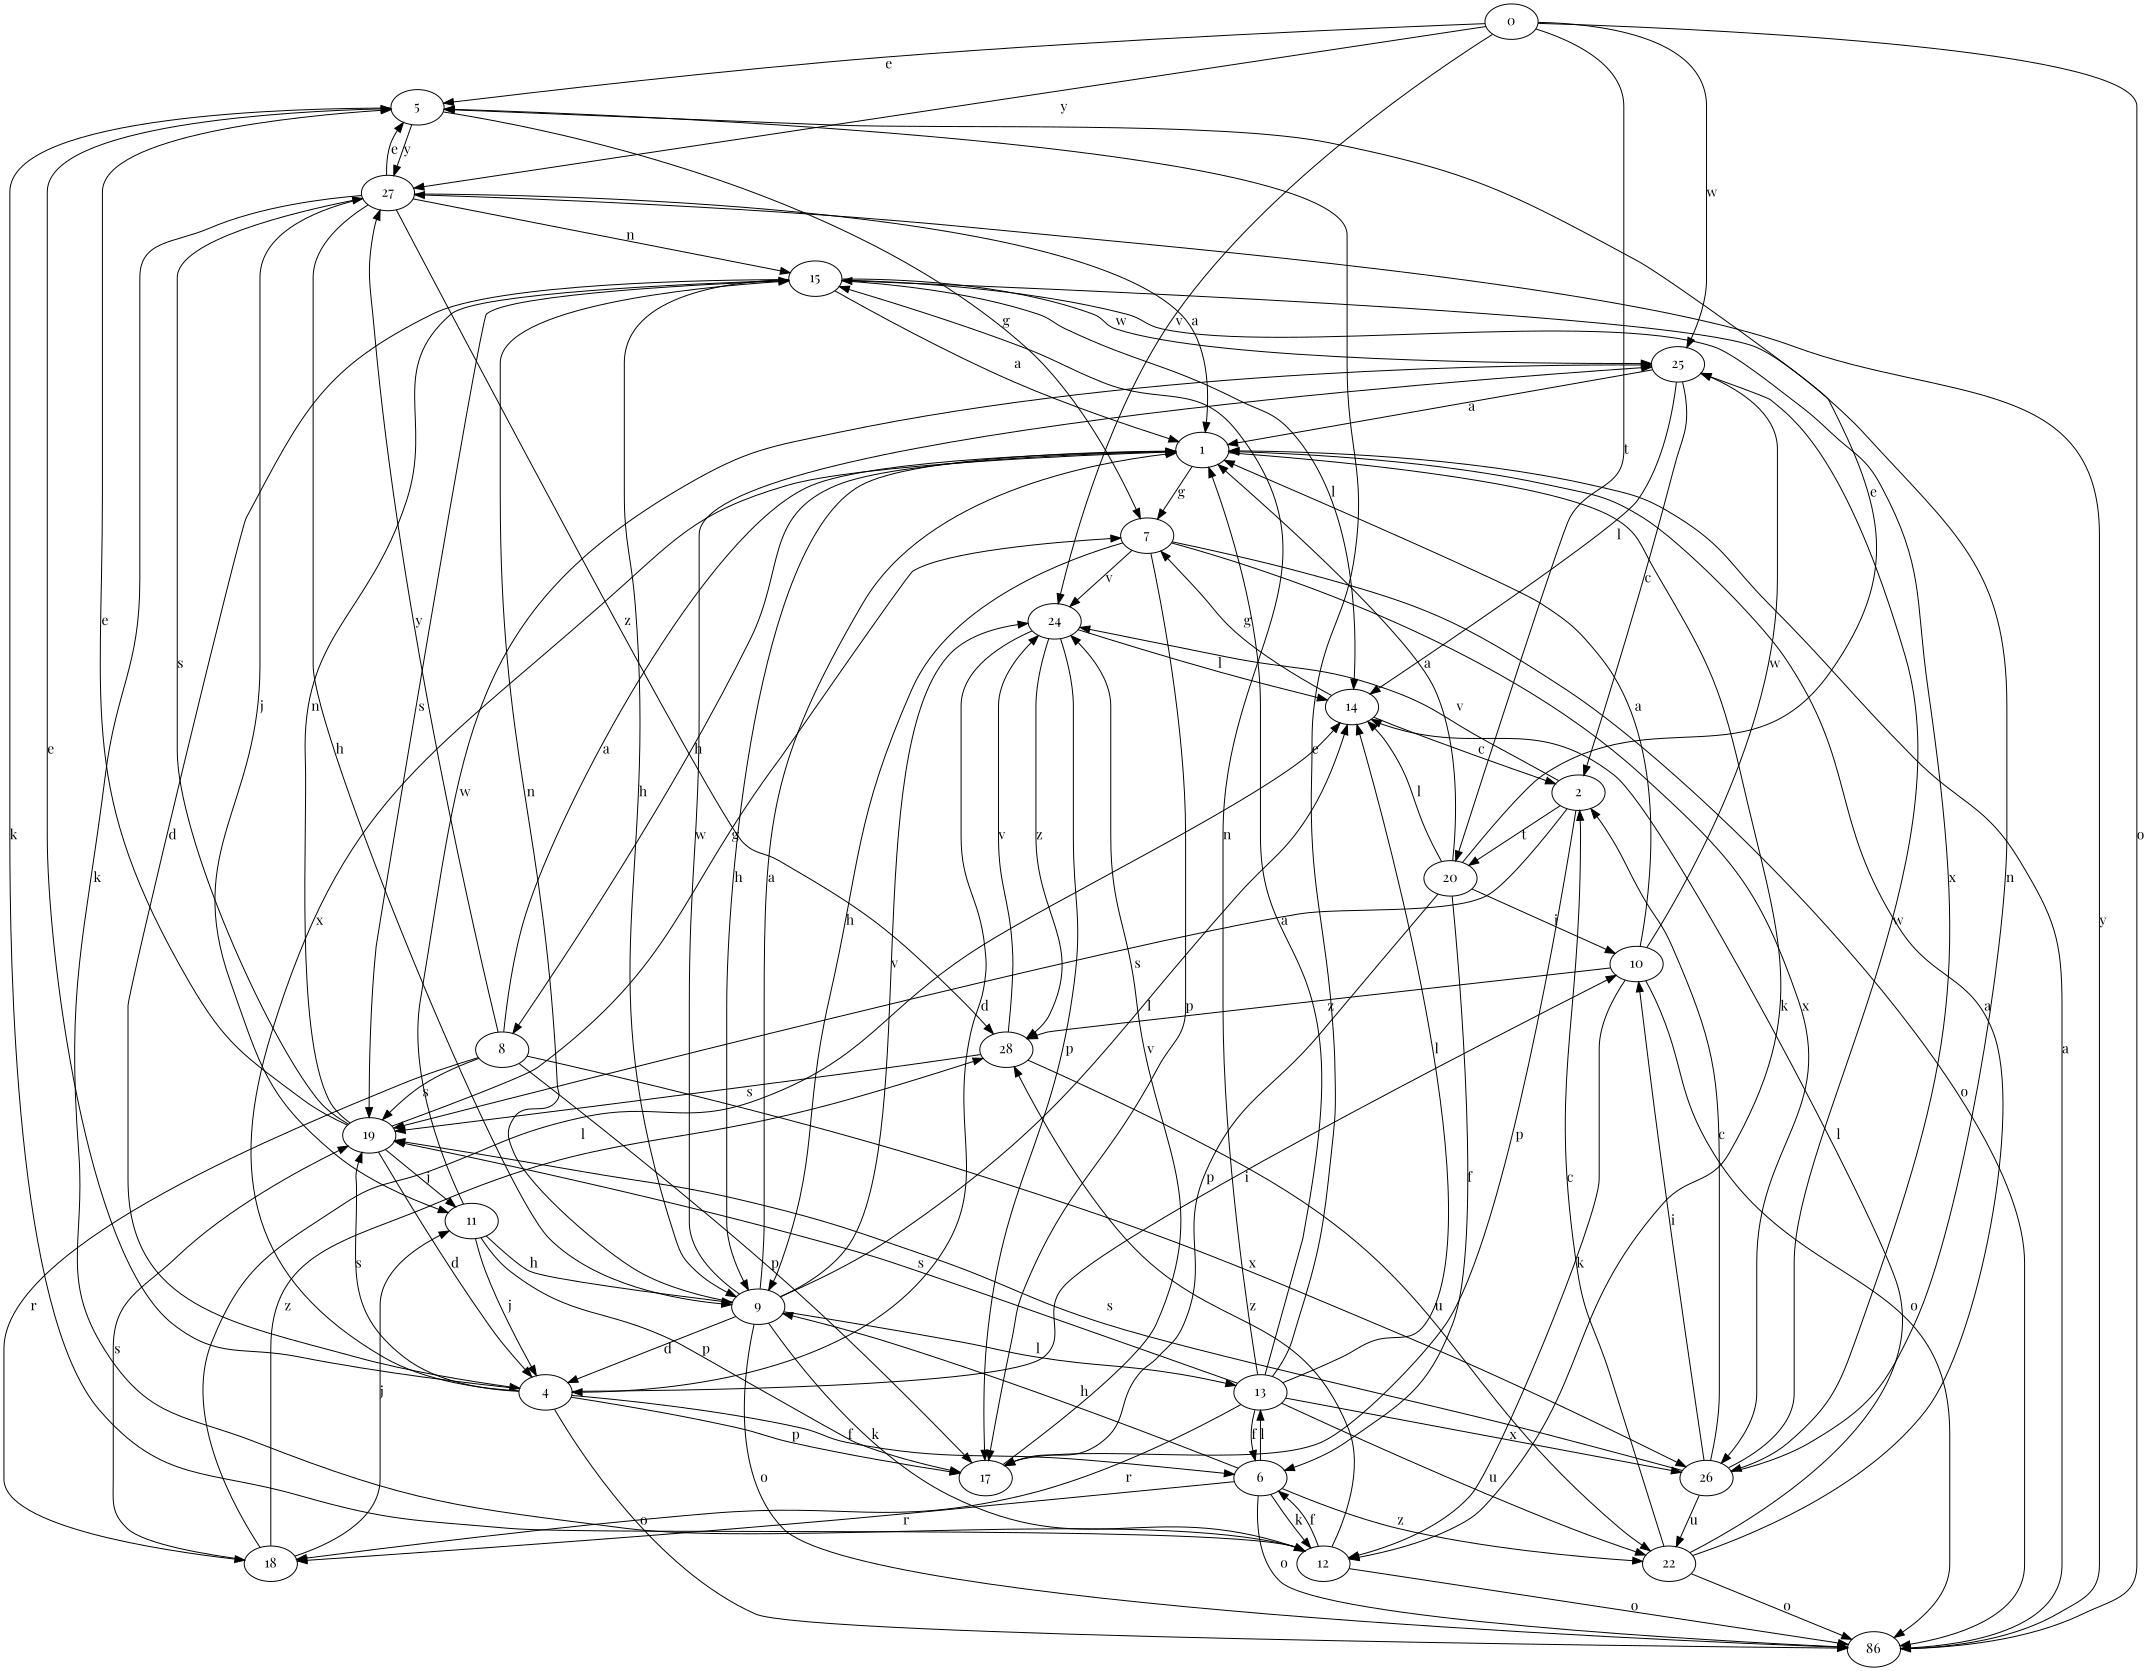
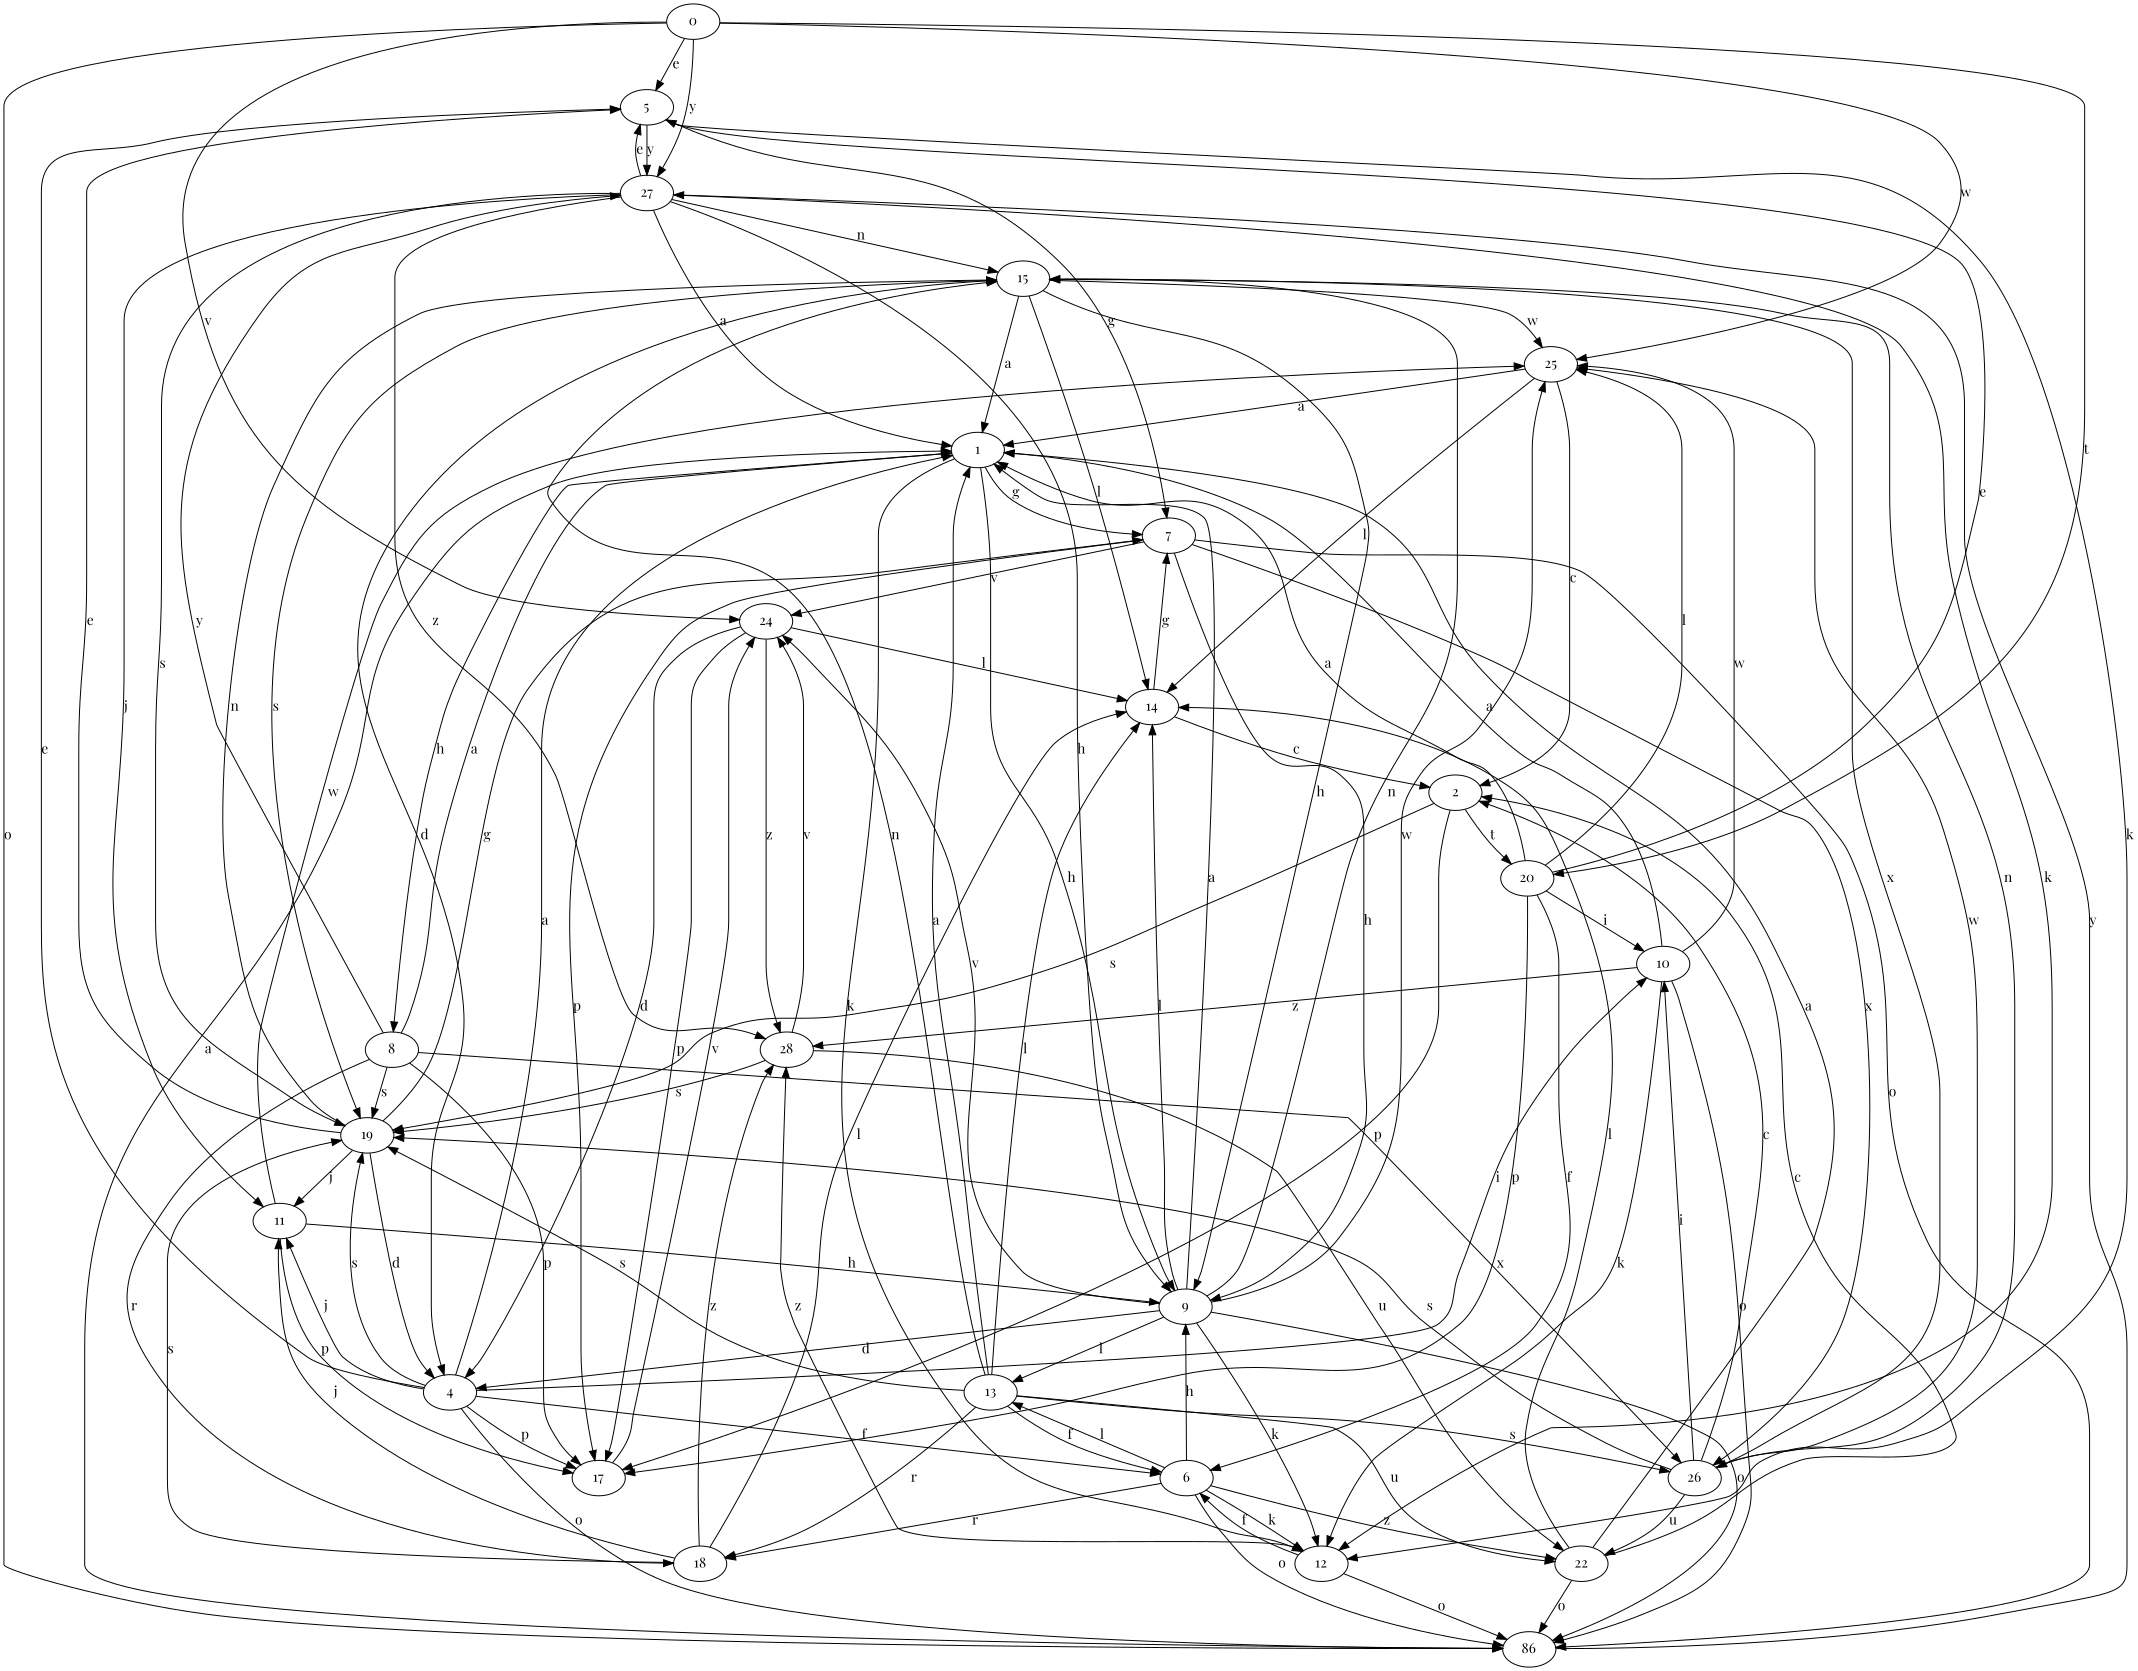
edge "13" -> "5": removed, label "e"
edge "19" -> "27": reversed
edge "2" -> "24": removed, label "v"
edge "20" -> "14": now "20" -> "25"
edge "4" -> "1": label "x" -> "a"
edge "11" -> "4": reversed
edge "13" -> "26": label "x" -> "s"
